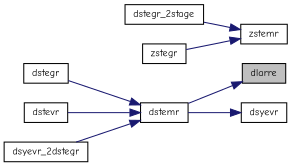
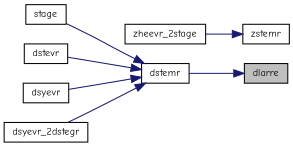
node "dstegr_2stage": label "dstegr_2stage" -> "zheevr_2stage"
node "zstegr": removed
node "dstegr": label "dstegr" -> "stage"
edge "dstemr" -> "dsyevr": reversed
